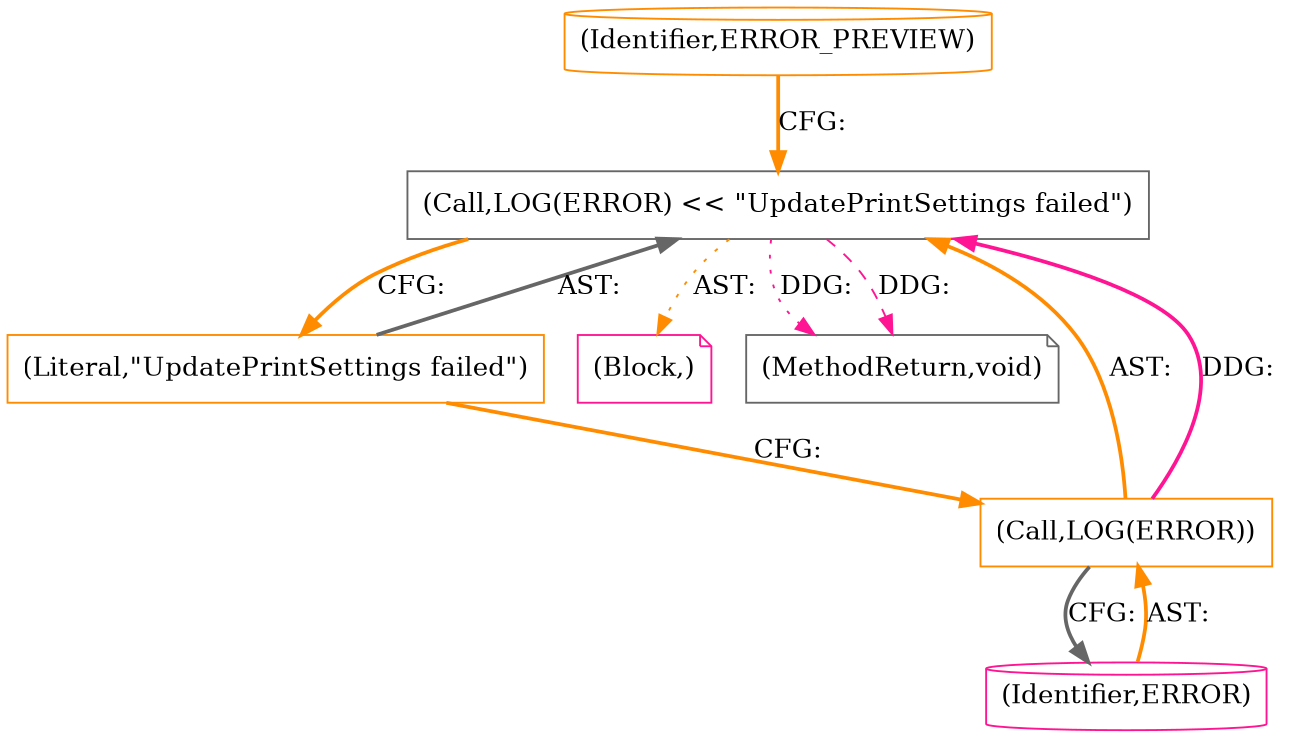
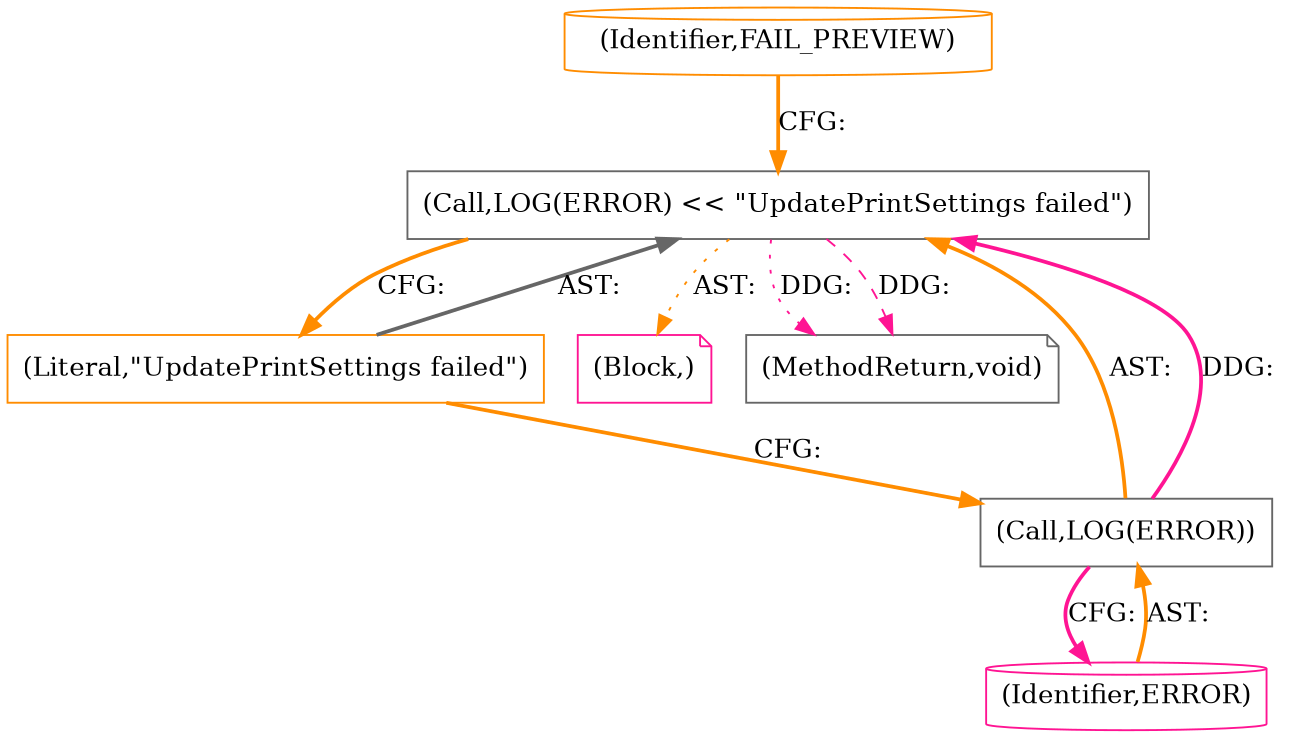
node "(Identifier,ERROR_PREVIEW)": label "(Identifier,ERROR_PREVIEW)" -> "(Identifier,FAIL_PREVIEW)"
node "(Call,LOG(ERROR))": color darkorange -> gray40
edge "(Call,LOG(ERROR))" -> "(Identifier,ERROR)": color gray40 -> deeppink
